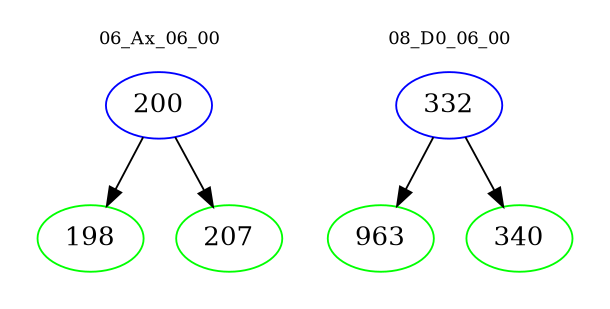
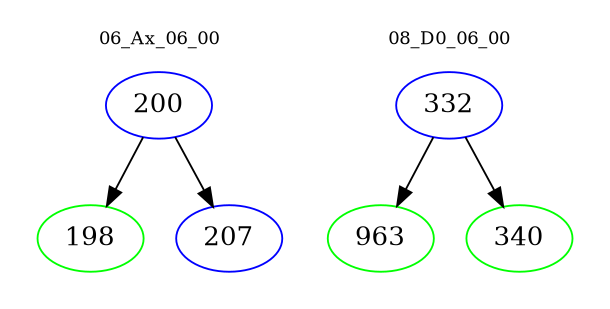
node "207": color green -> blue
